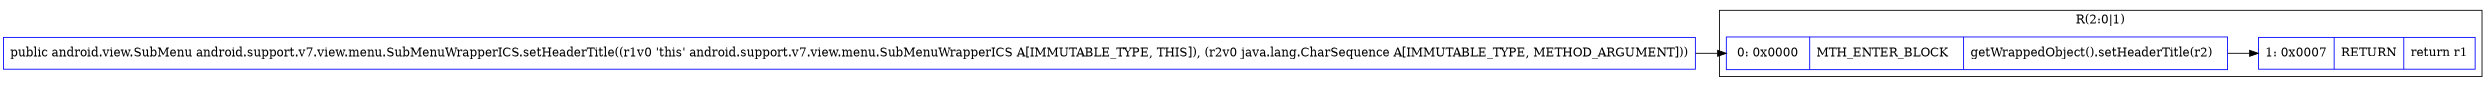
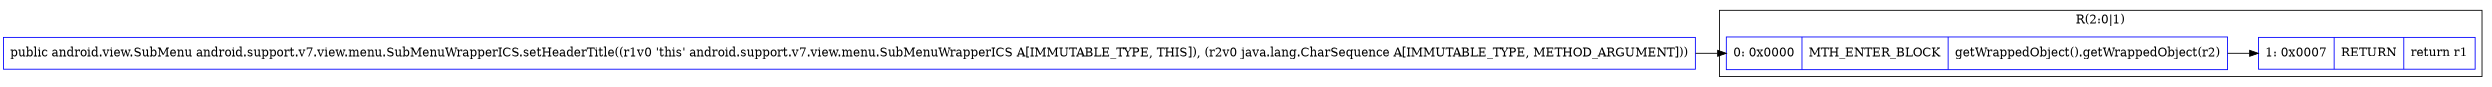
node "0: 0x0000": text "getWrappedObject().setHeaderTitle(r2)" -> "getWrappedObject().getWrappedObject(r2)"
